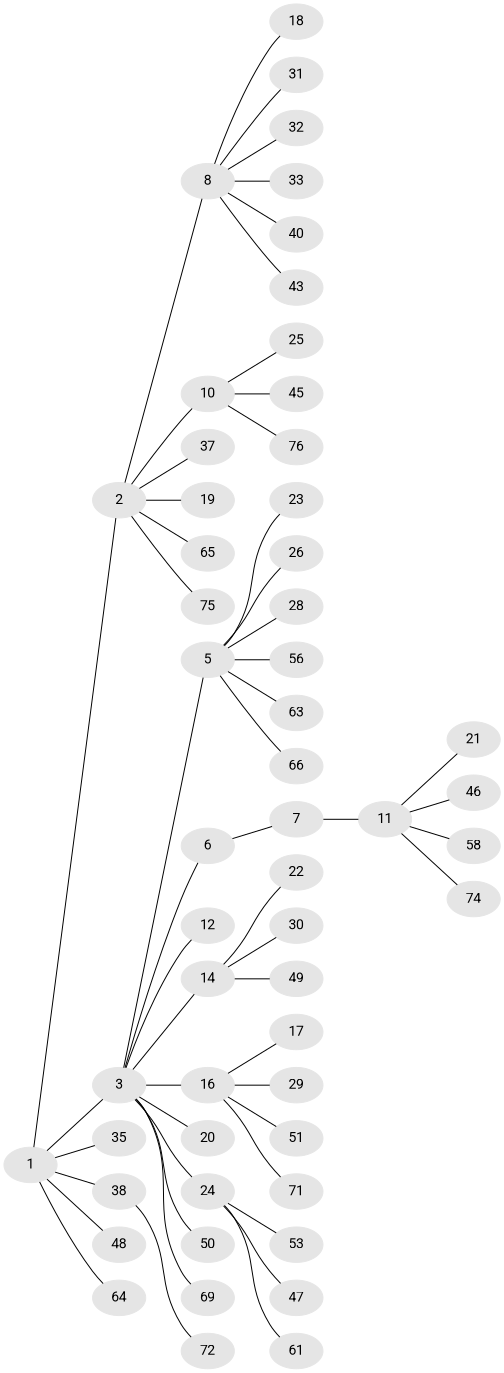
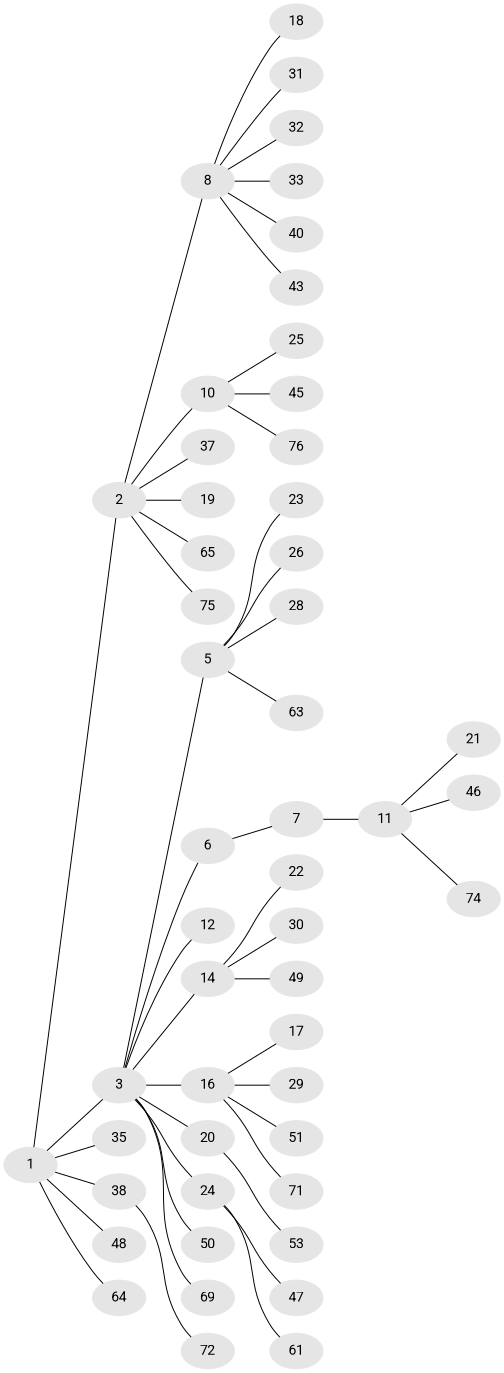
node "56": removed
node "66": removed
node "58": removed
edge "24" -- "53": now "20" -- "53"
